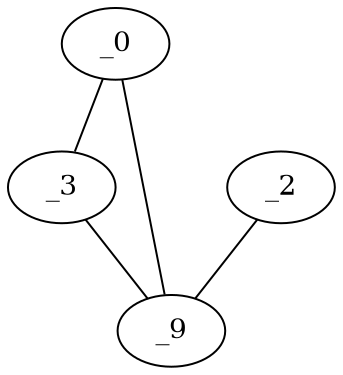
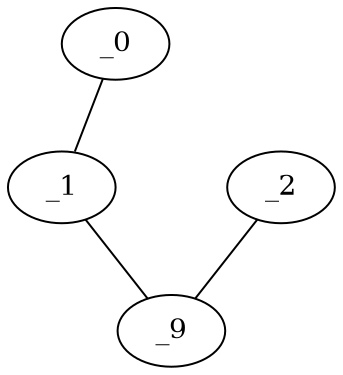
node "_3": label "_3" -> "_1"
edge "_0" -- "_9": removed
